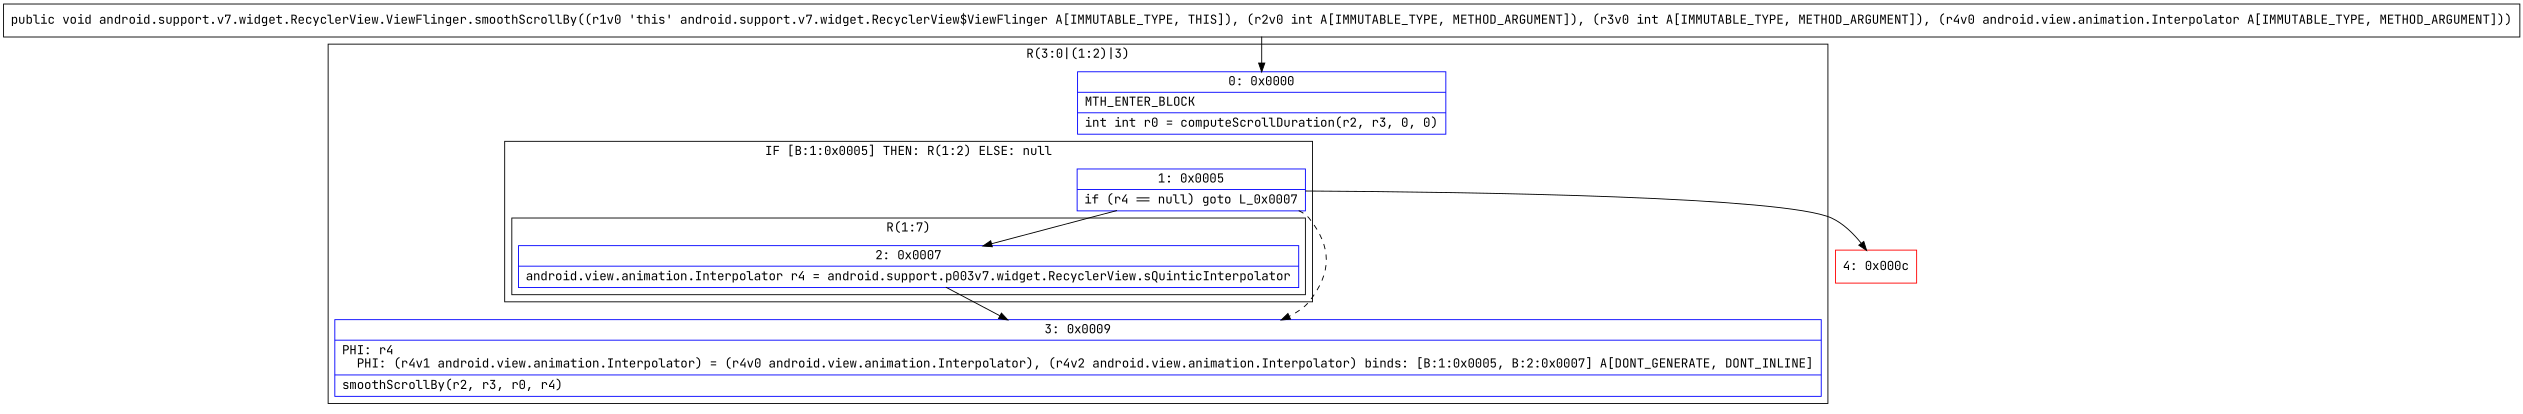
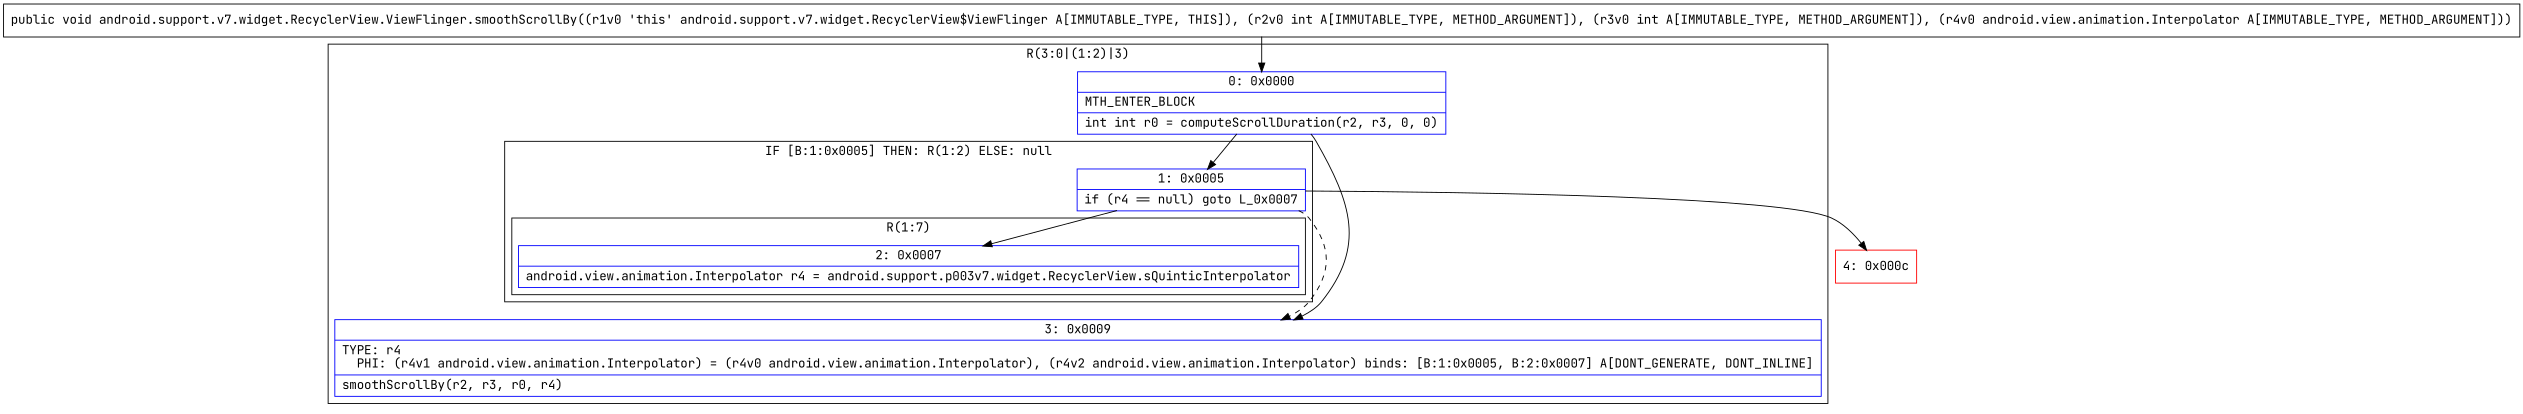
edge "0: 0x0000" -> "1: 0x0005": added
edge "2: 0x0007" -> "3: 0x0009": now "0: 0x0000" -> "3: 0x0009"
node "3: 0x0009": text "PHI: r4" -> "TYPE: r4"
